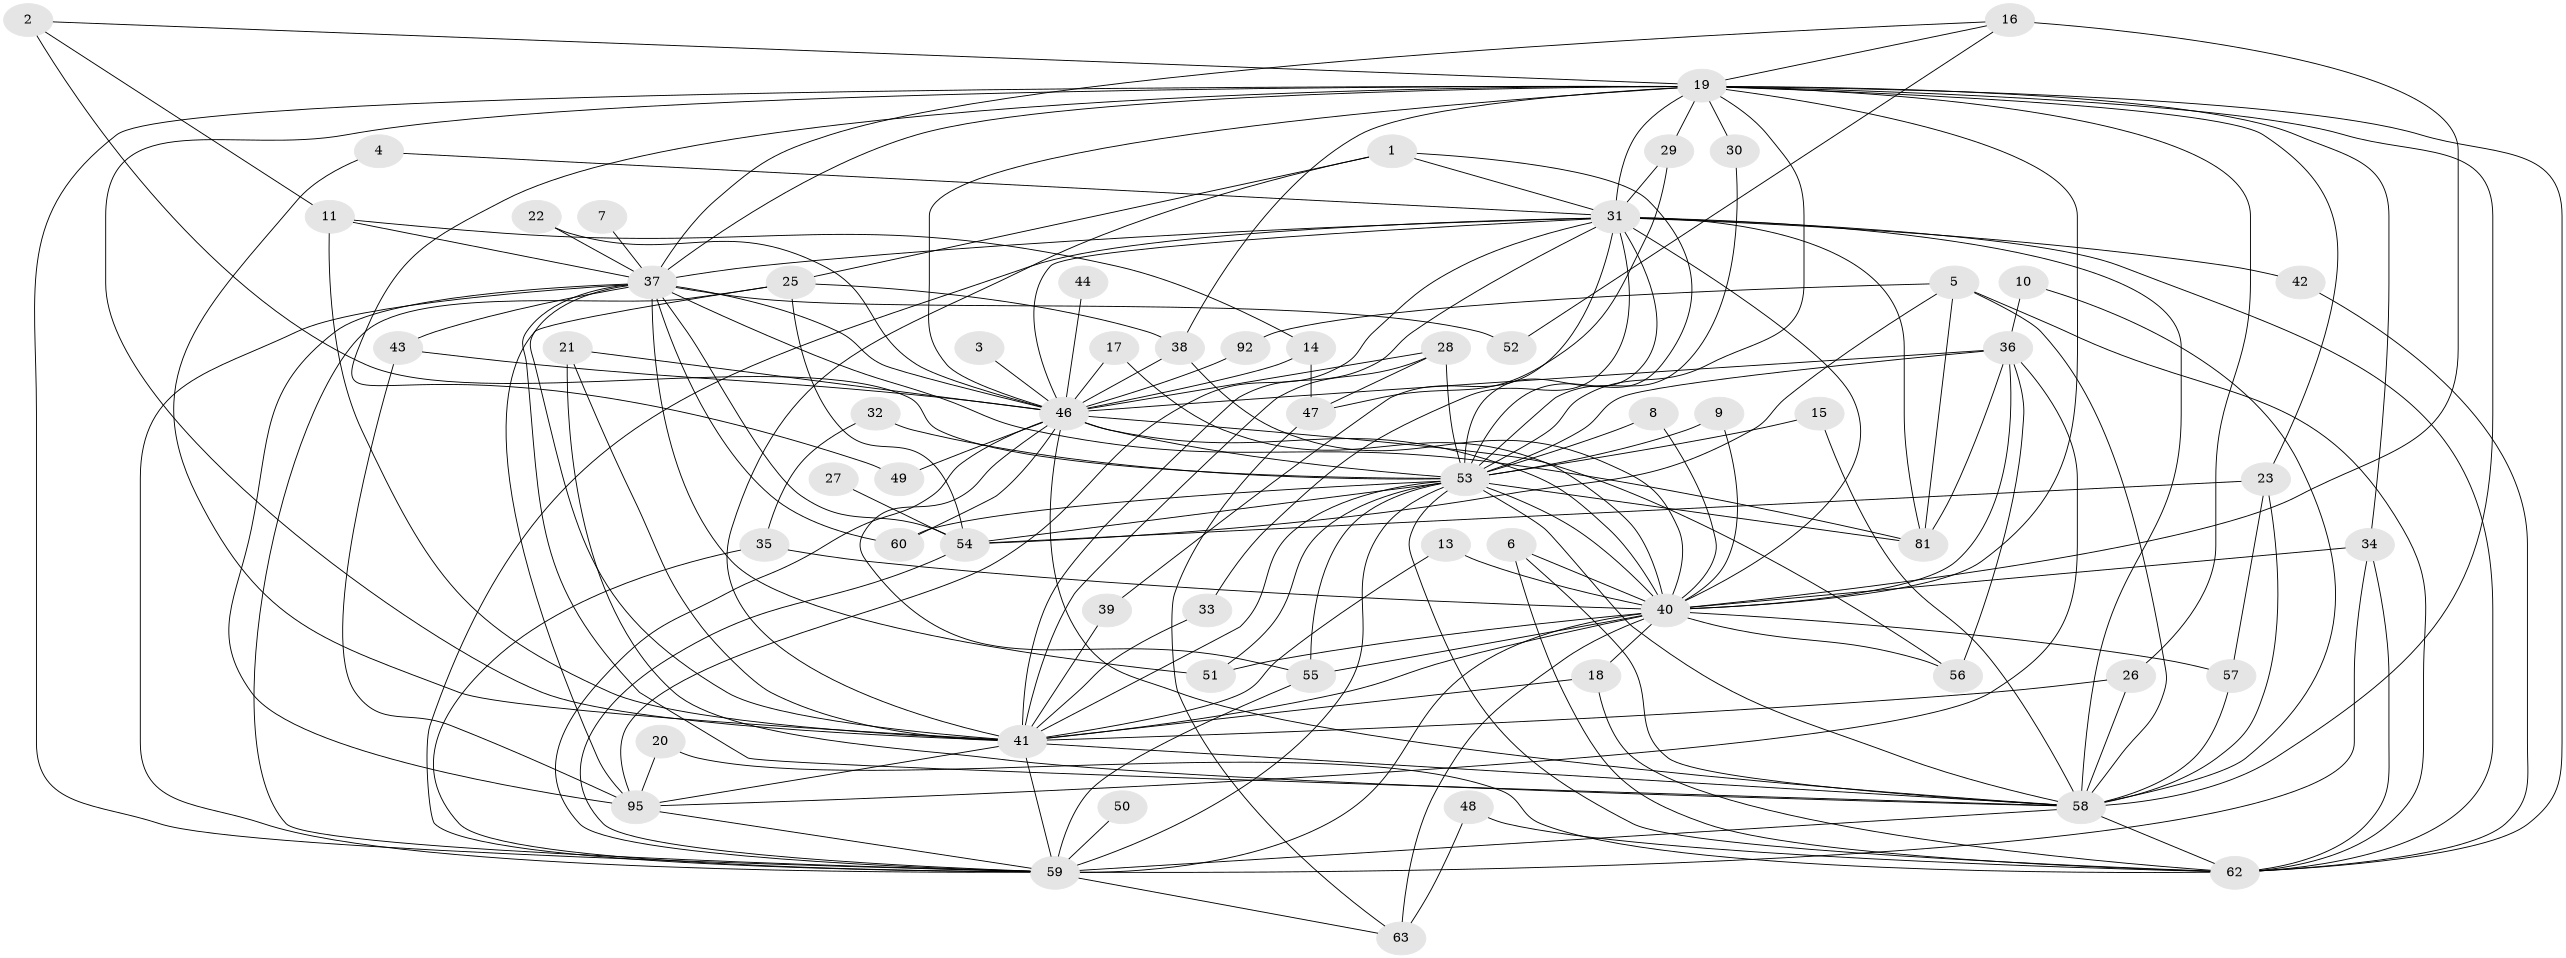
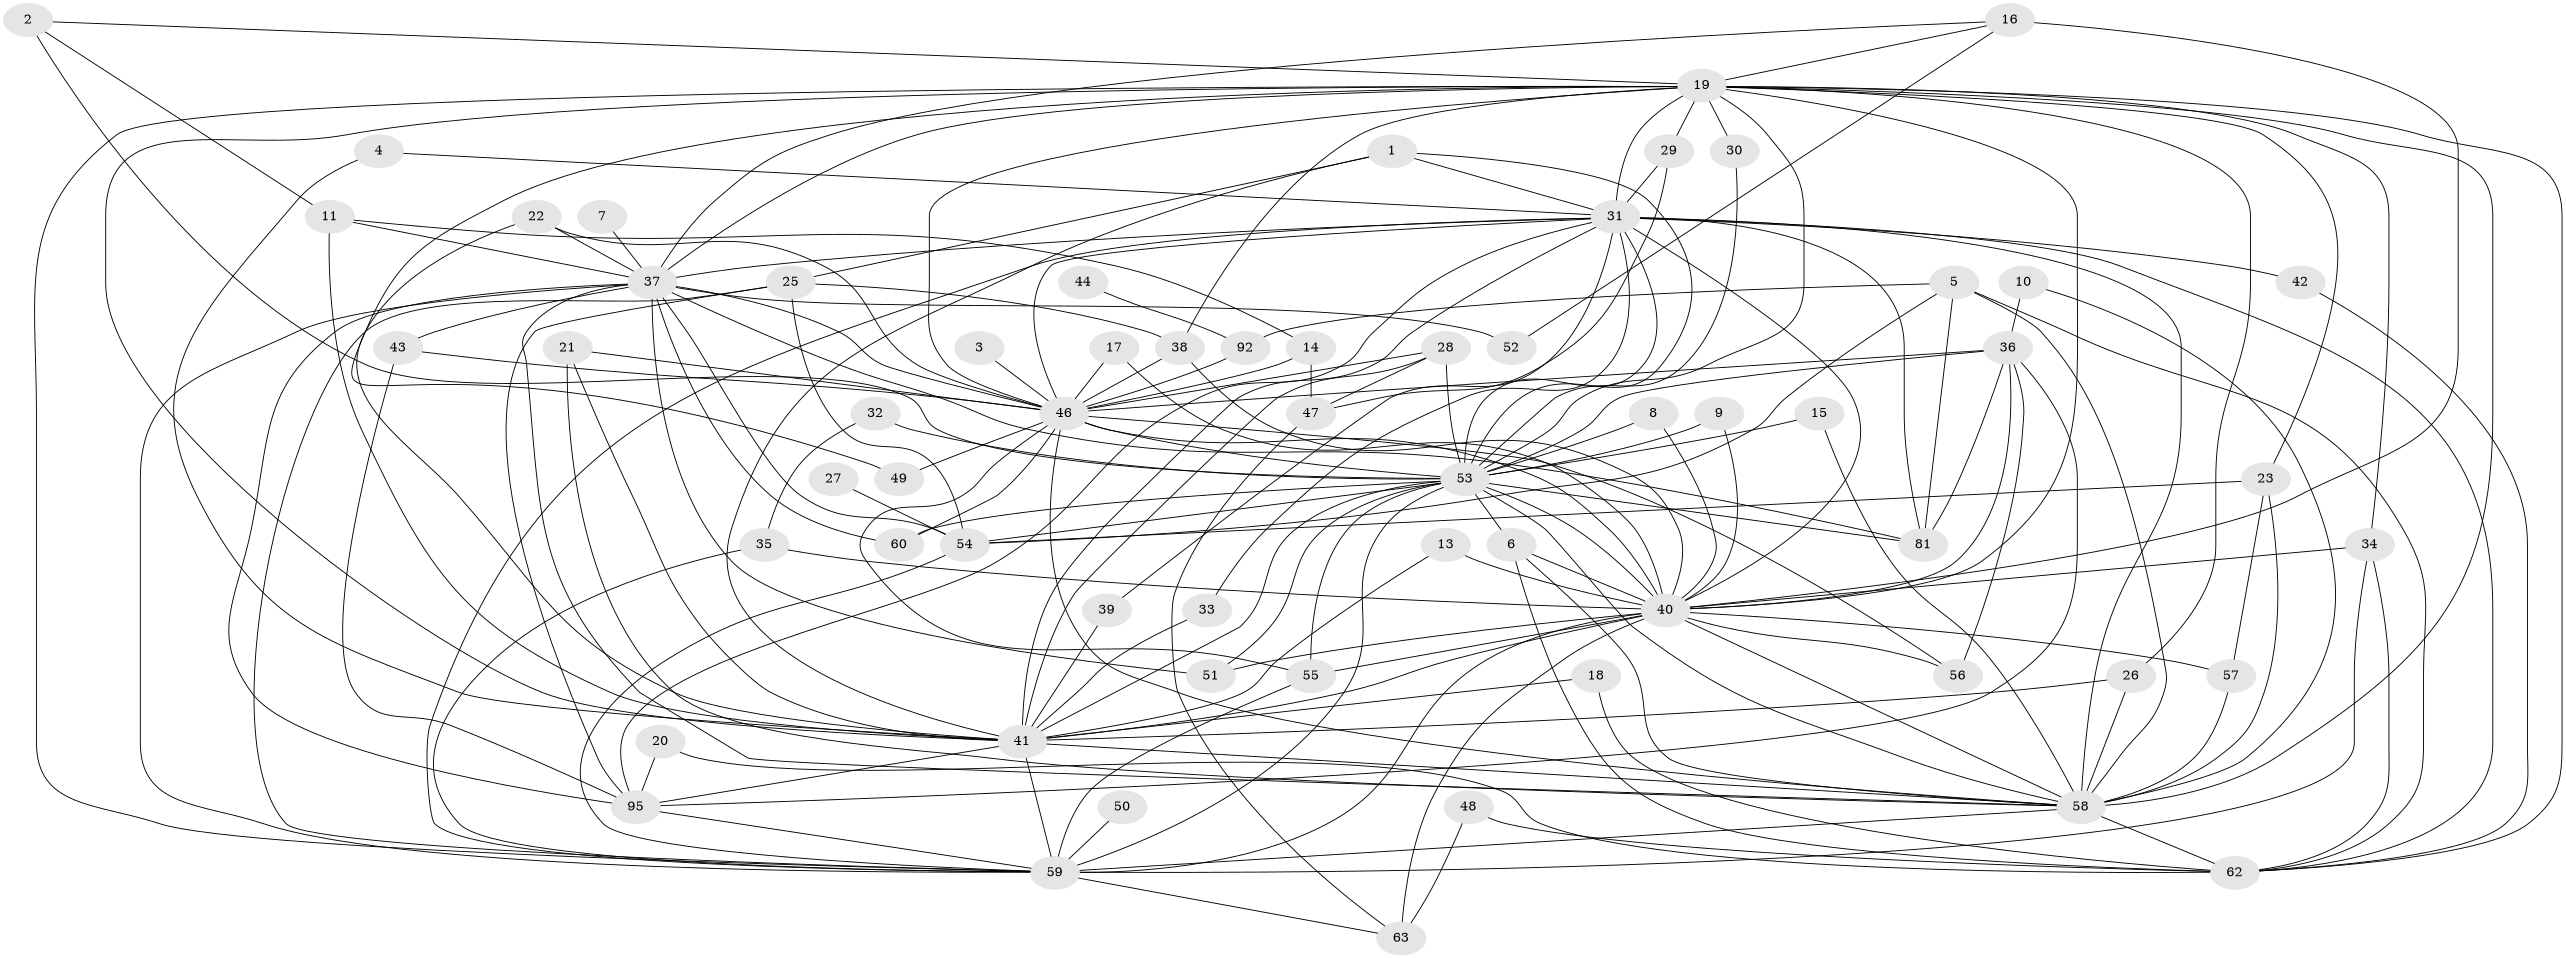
edge "44" -- "46": now "44" -- "92"
edge "37" -- "41": now "22" -- "41"
edge "40" -- "18": now "40" -- "58"
edge "46" -- "59": removed
edge "53" -- "62": now "53" -- "6"
